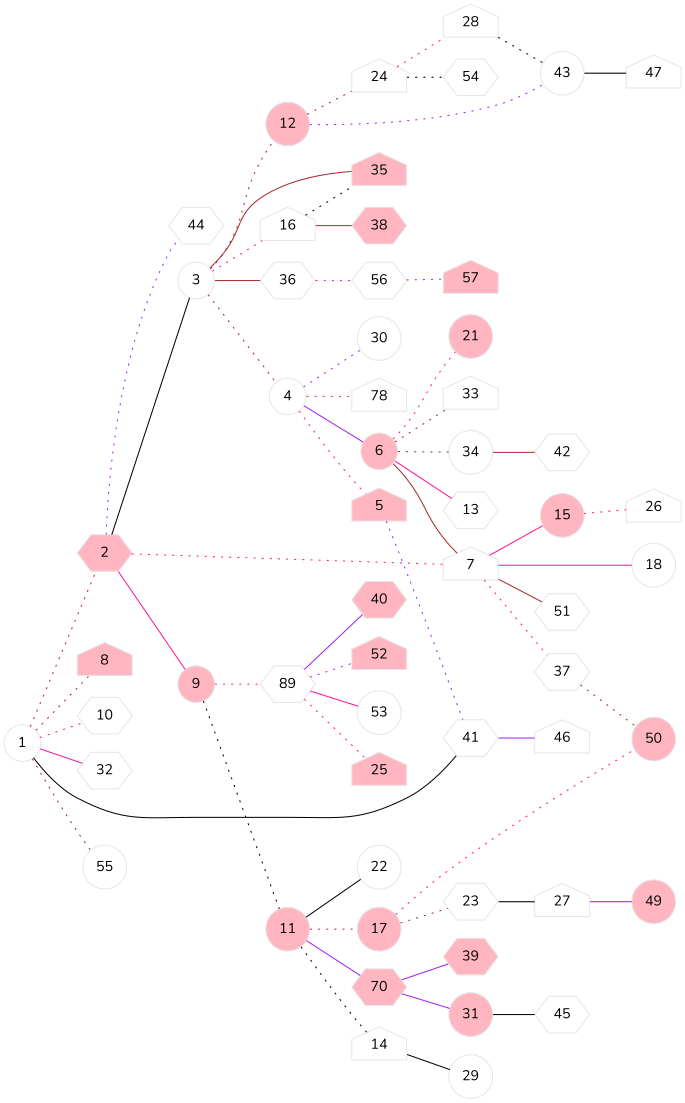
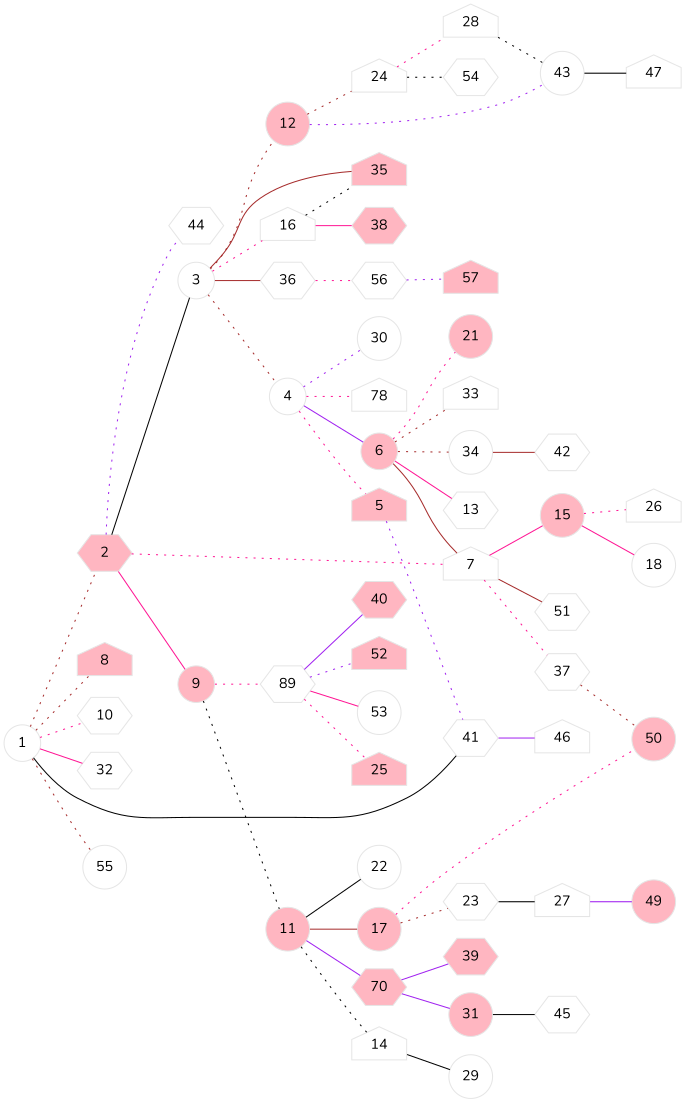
edge "16" -- "38": color brown -> deeppink
edge "7" -- "18": now "15" -- "18"
edge "11" -- "17": style dotted -> solid
